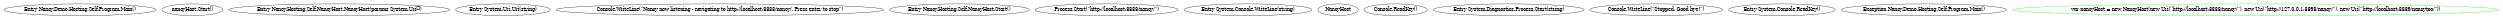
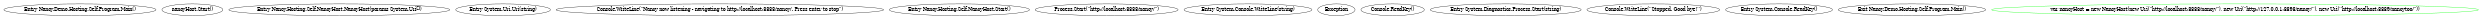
node "NancyHost": label "NancyHost" -> "Exception"
node "Exception Nancy.Demo.Hosting.Self.Program.Main()": label "Exception Nancy.Demo.Hosting.Self.Program.Main()" -> "Exit Nancy.Demo.Hosting.Self.Program.Main()"
